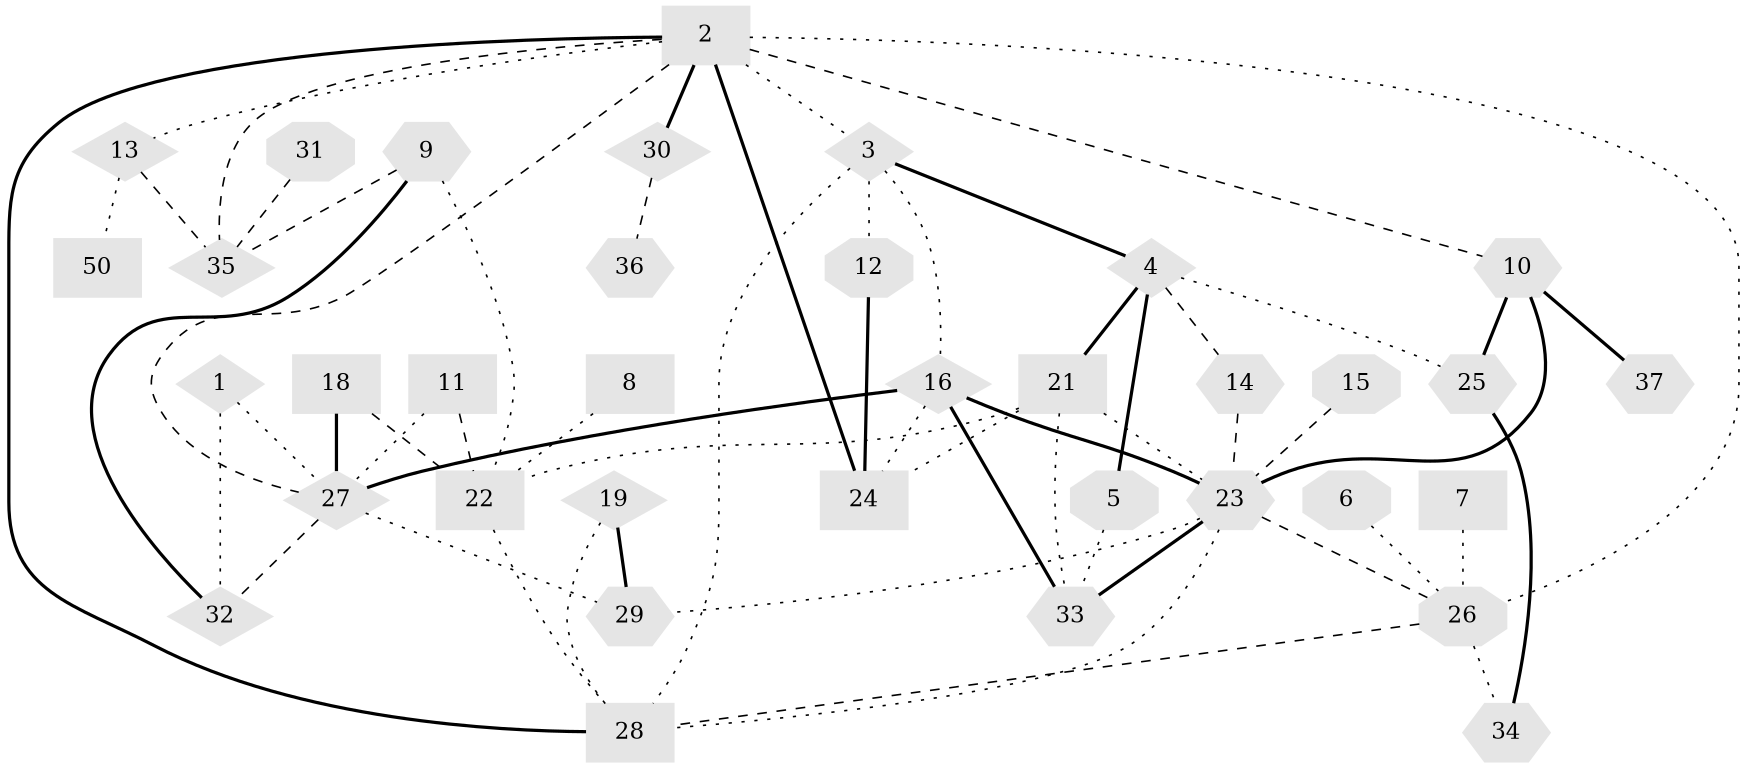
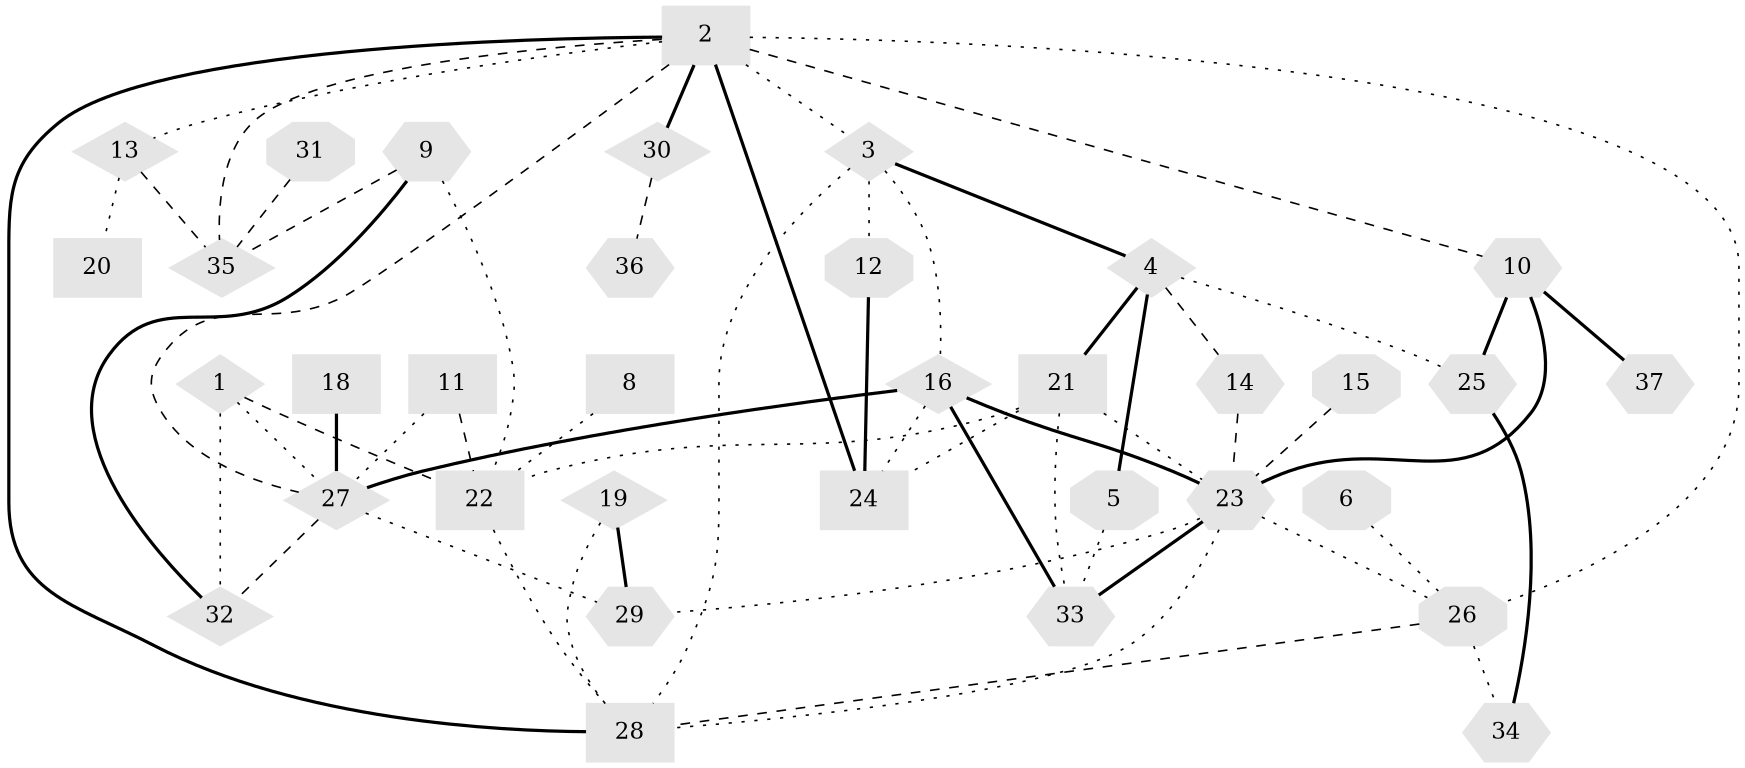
node "50": label "50" -> "20"
edge "18" -- "22": now "1" -- "22"
node "7": removed
edge "23" -- "26": style dashed -> dotted
